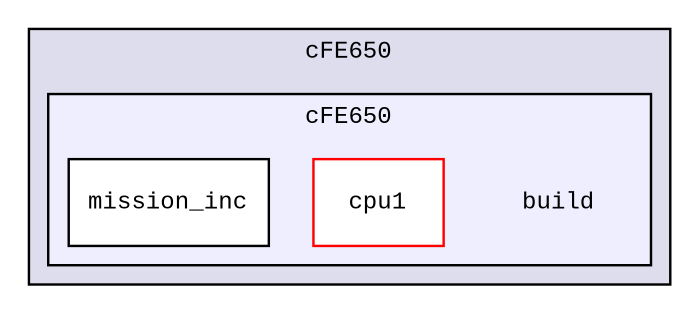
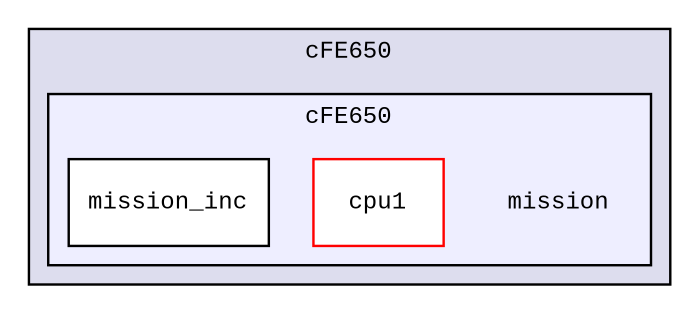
node "build": label "build" -> "mission"
